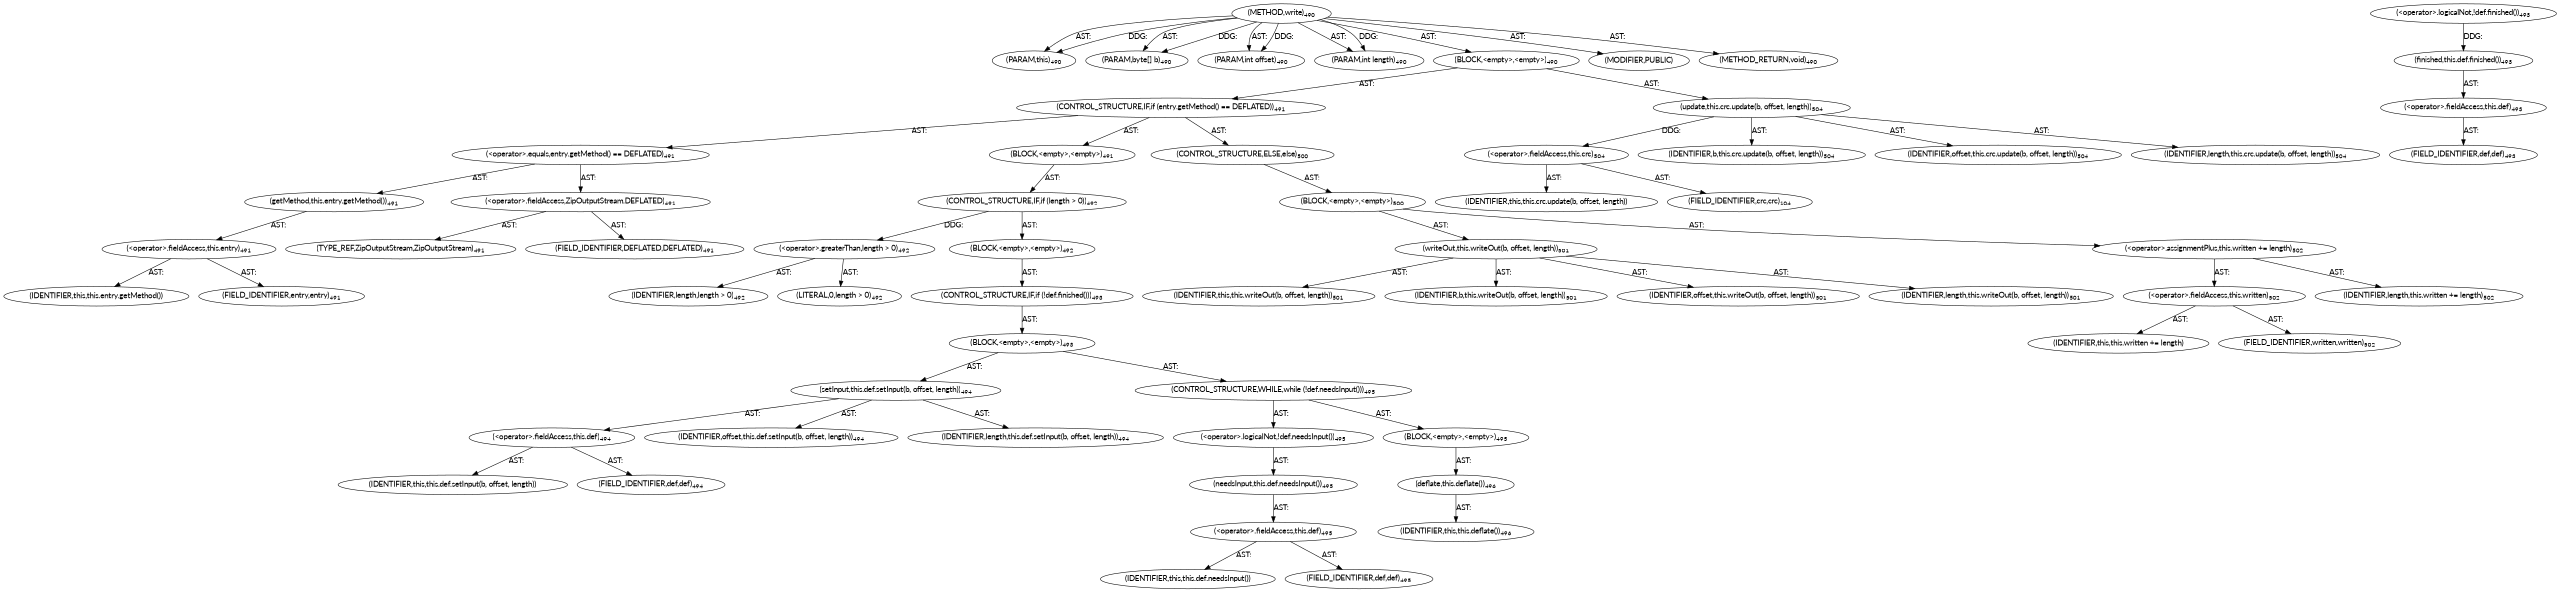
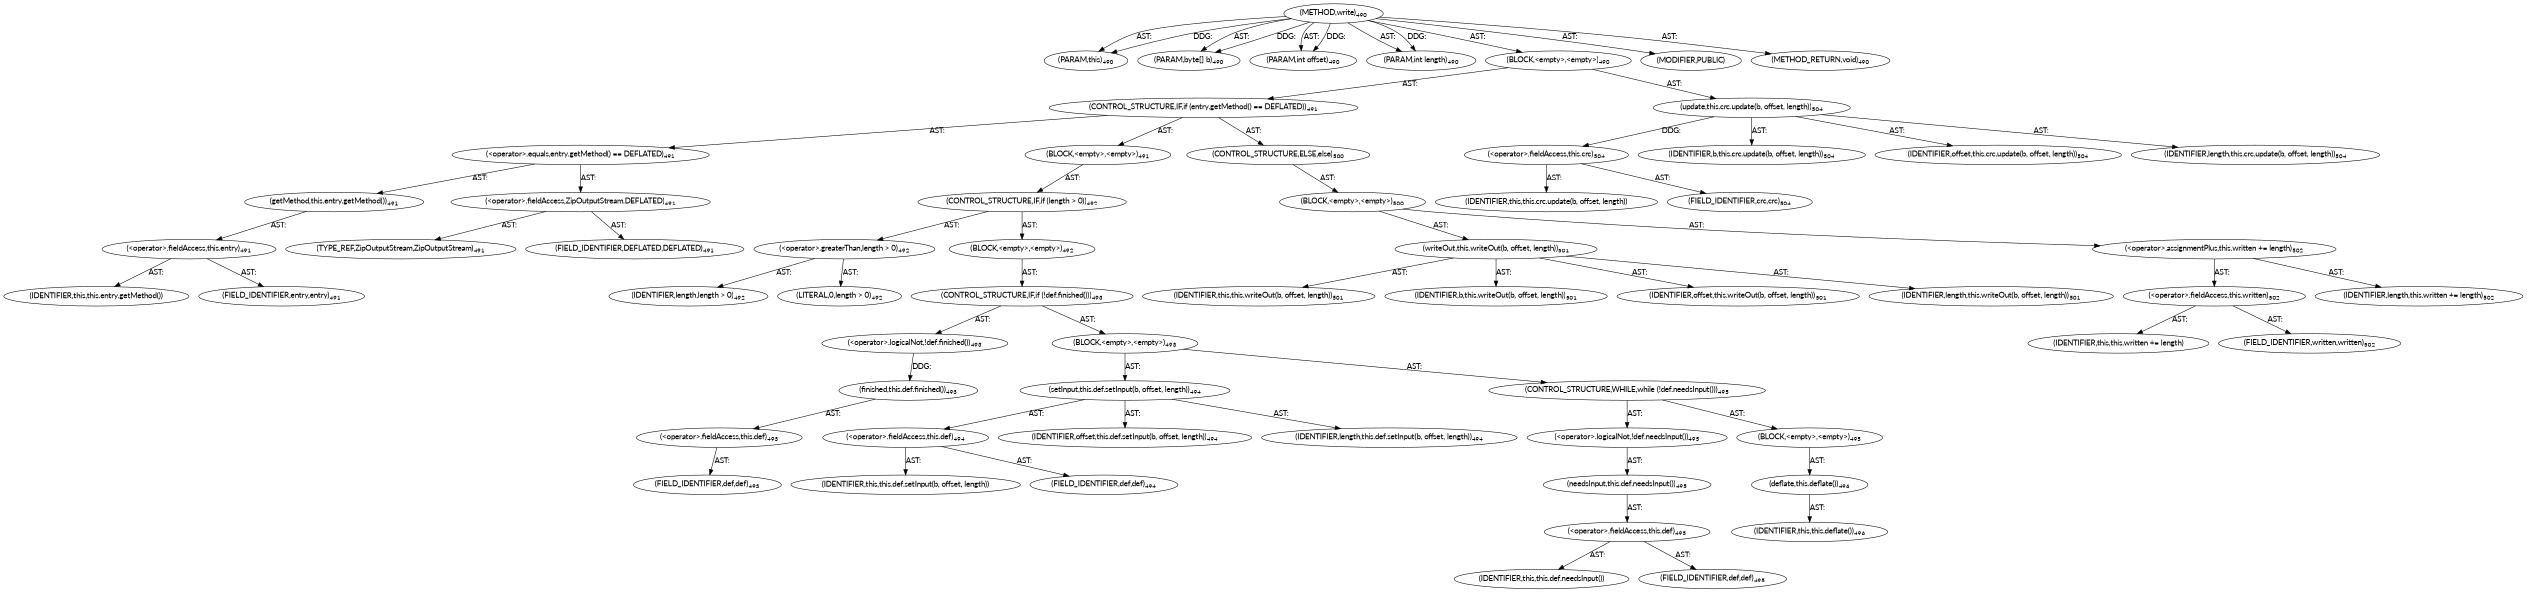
node "(FIELD_IDENTIFIER,crc,crc)": text "104" -> "504"
edge "(CONTROL_STRUCTURE,IF,if (length > 0))" -> "(<operator>.greaterThan,length > 0)": label "DDG: " -> "AST: "
edge "(CONTROL_STRUCTURE,IF,if (!def.finished()))" -> "(<operator>.logicalNot,!def.finished())": added, label "AST:"
